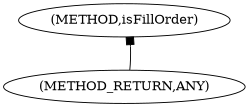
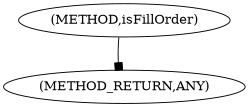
edge "(METHOD_RETURN,ANY)" -> "(METHOD,isFillOrder)": reversed
